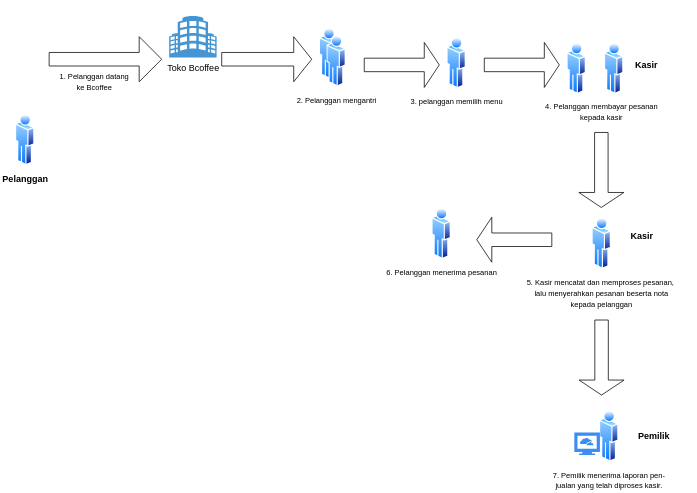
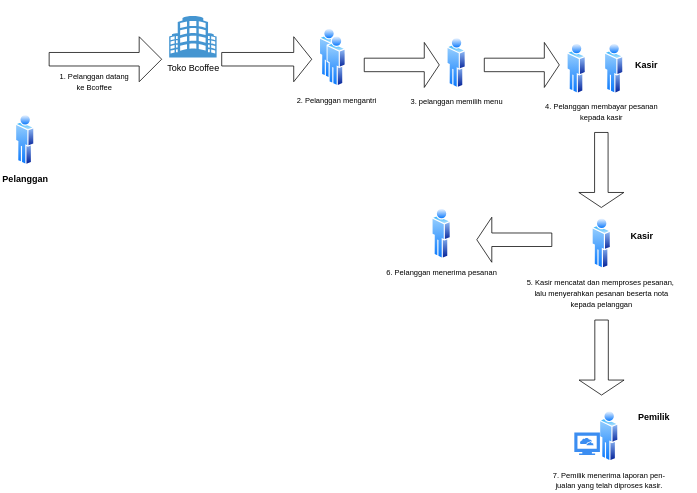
node "Pemilik": moved (654, 436) -> (654, 417)
